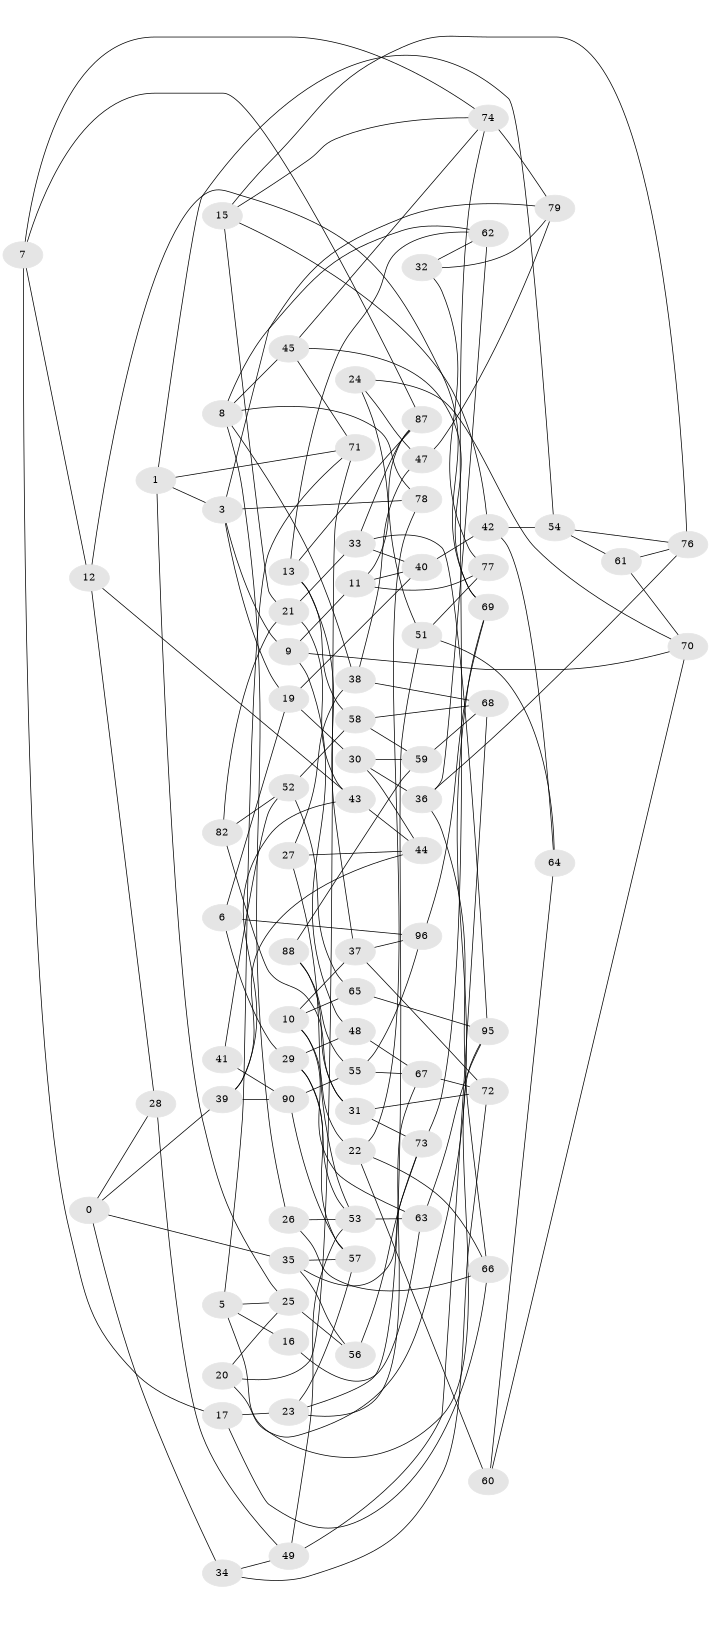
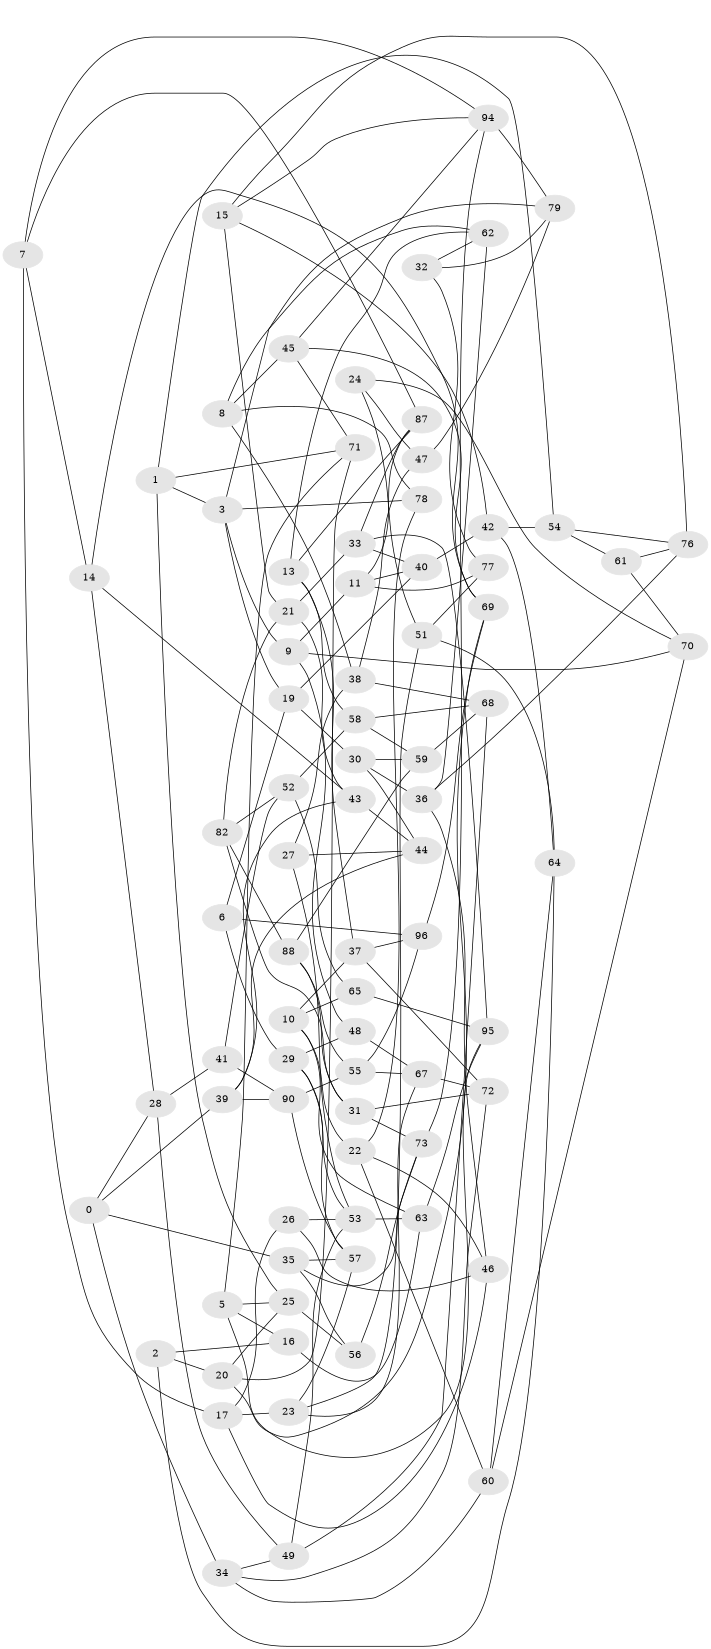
node "74": label "74" -> "94"
node "12": label "12" -> "14"
edge "8" -- "26": now "17" -- "26"
edge "82" -- "88": added
edge "41" -- "28": added
node "66": label "66" -> "46"
node "2": added
edge "60" -- "34": added
